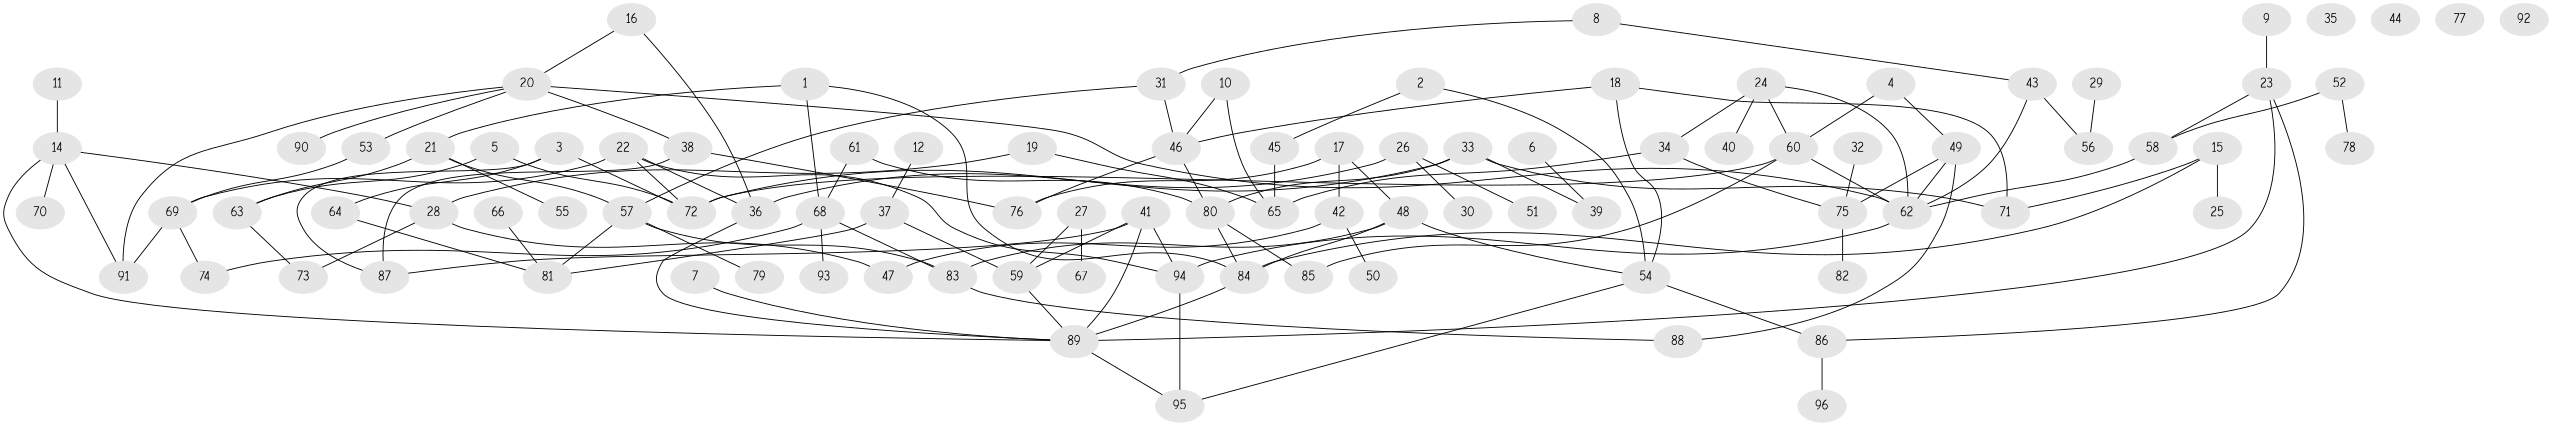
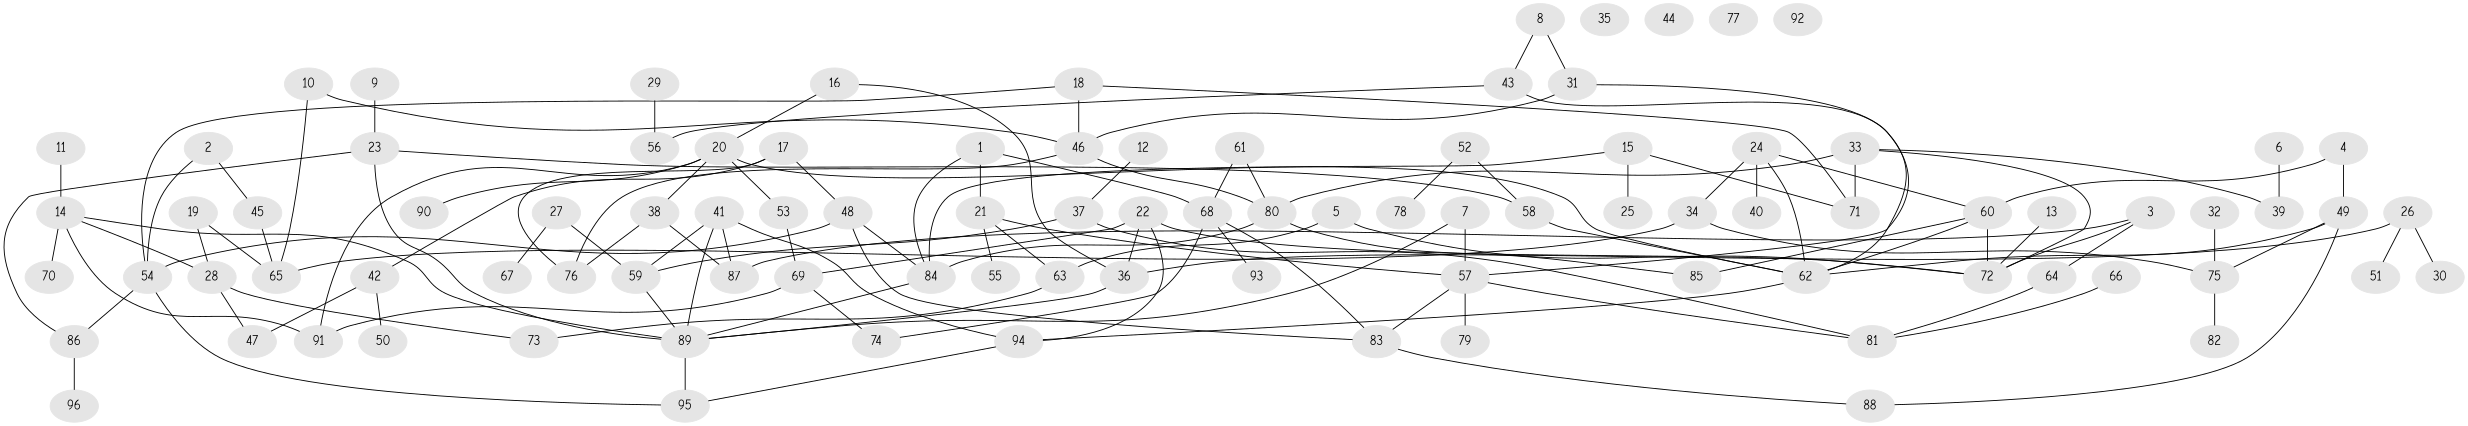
node "13": added
edge "7" -- "57": added
